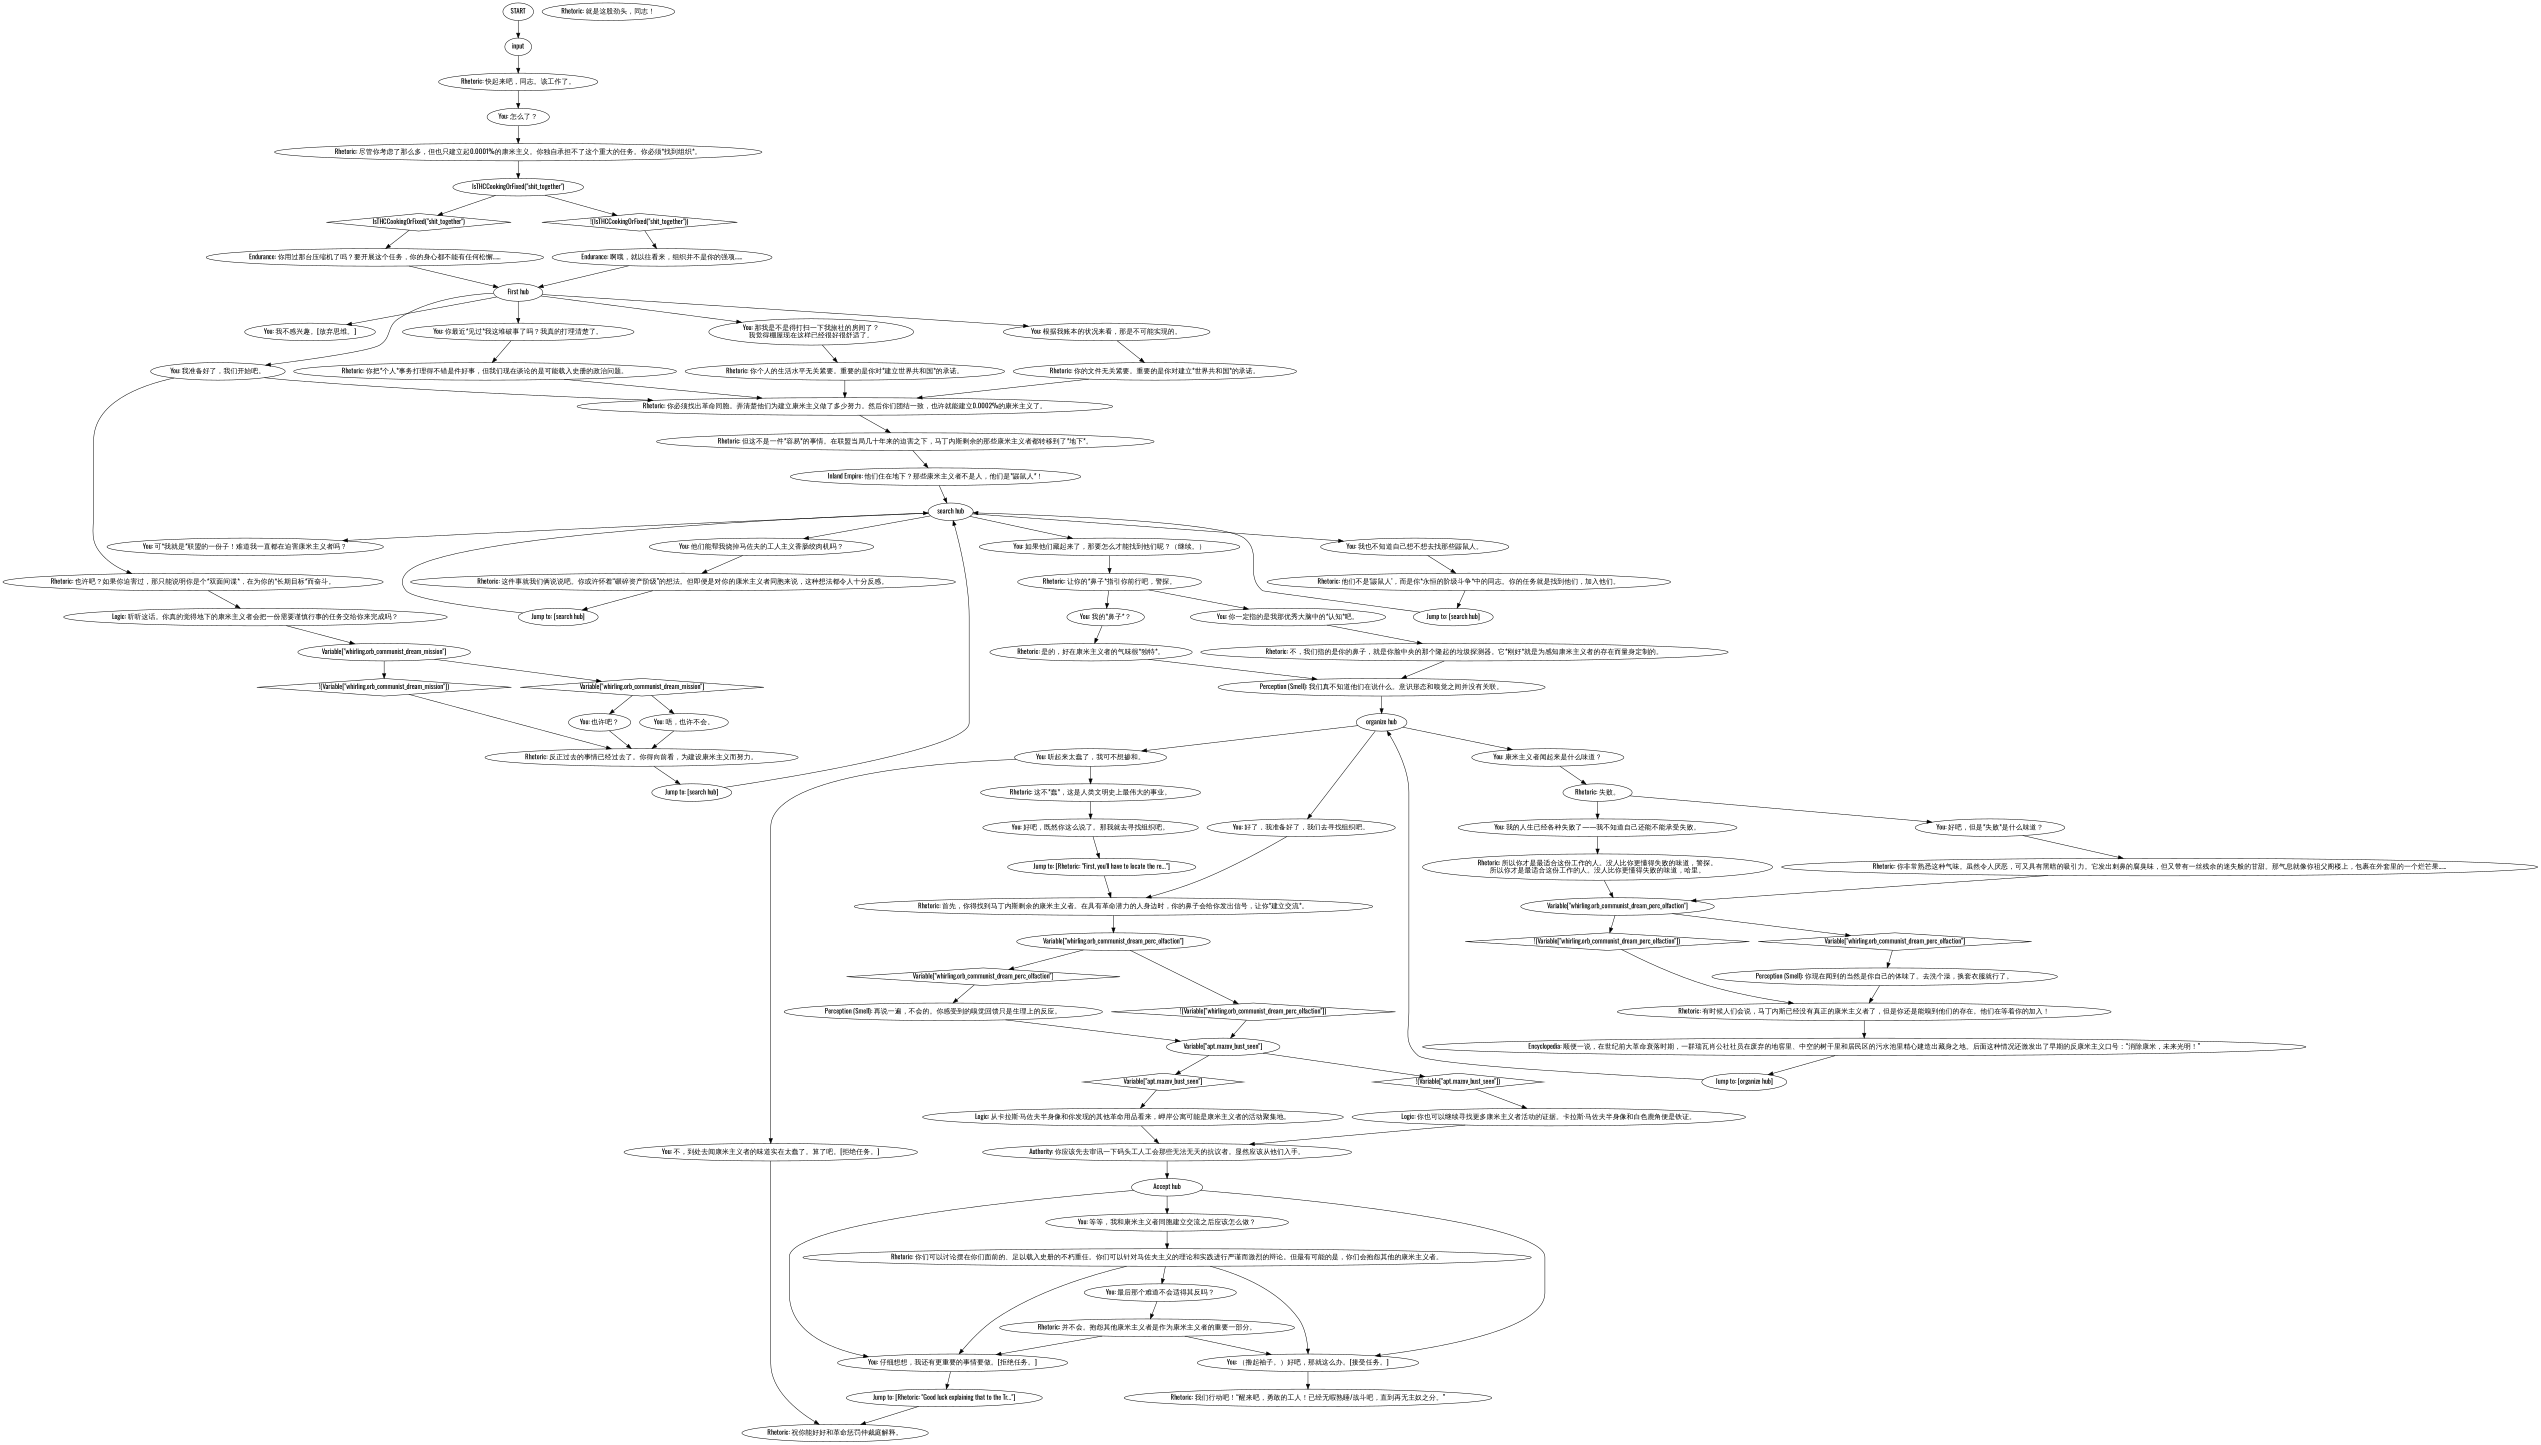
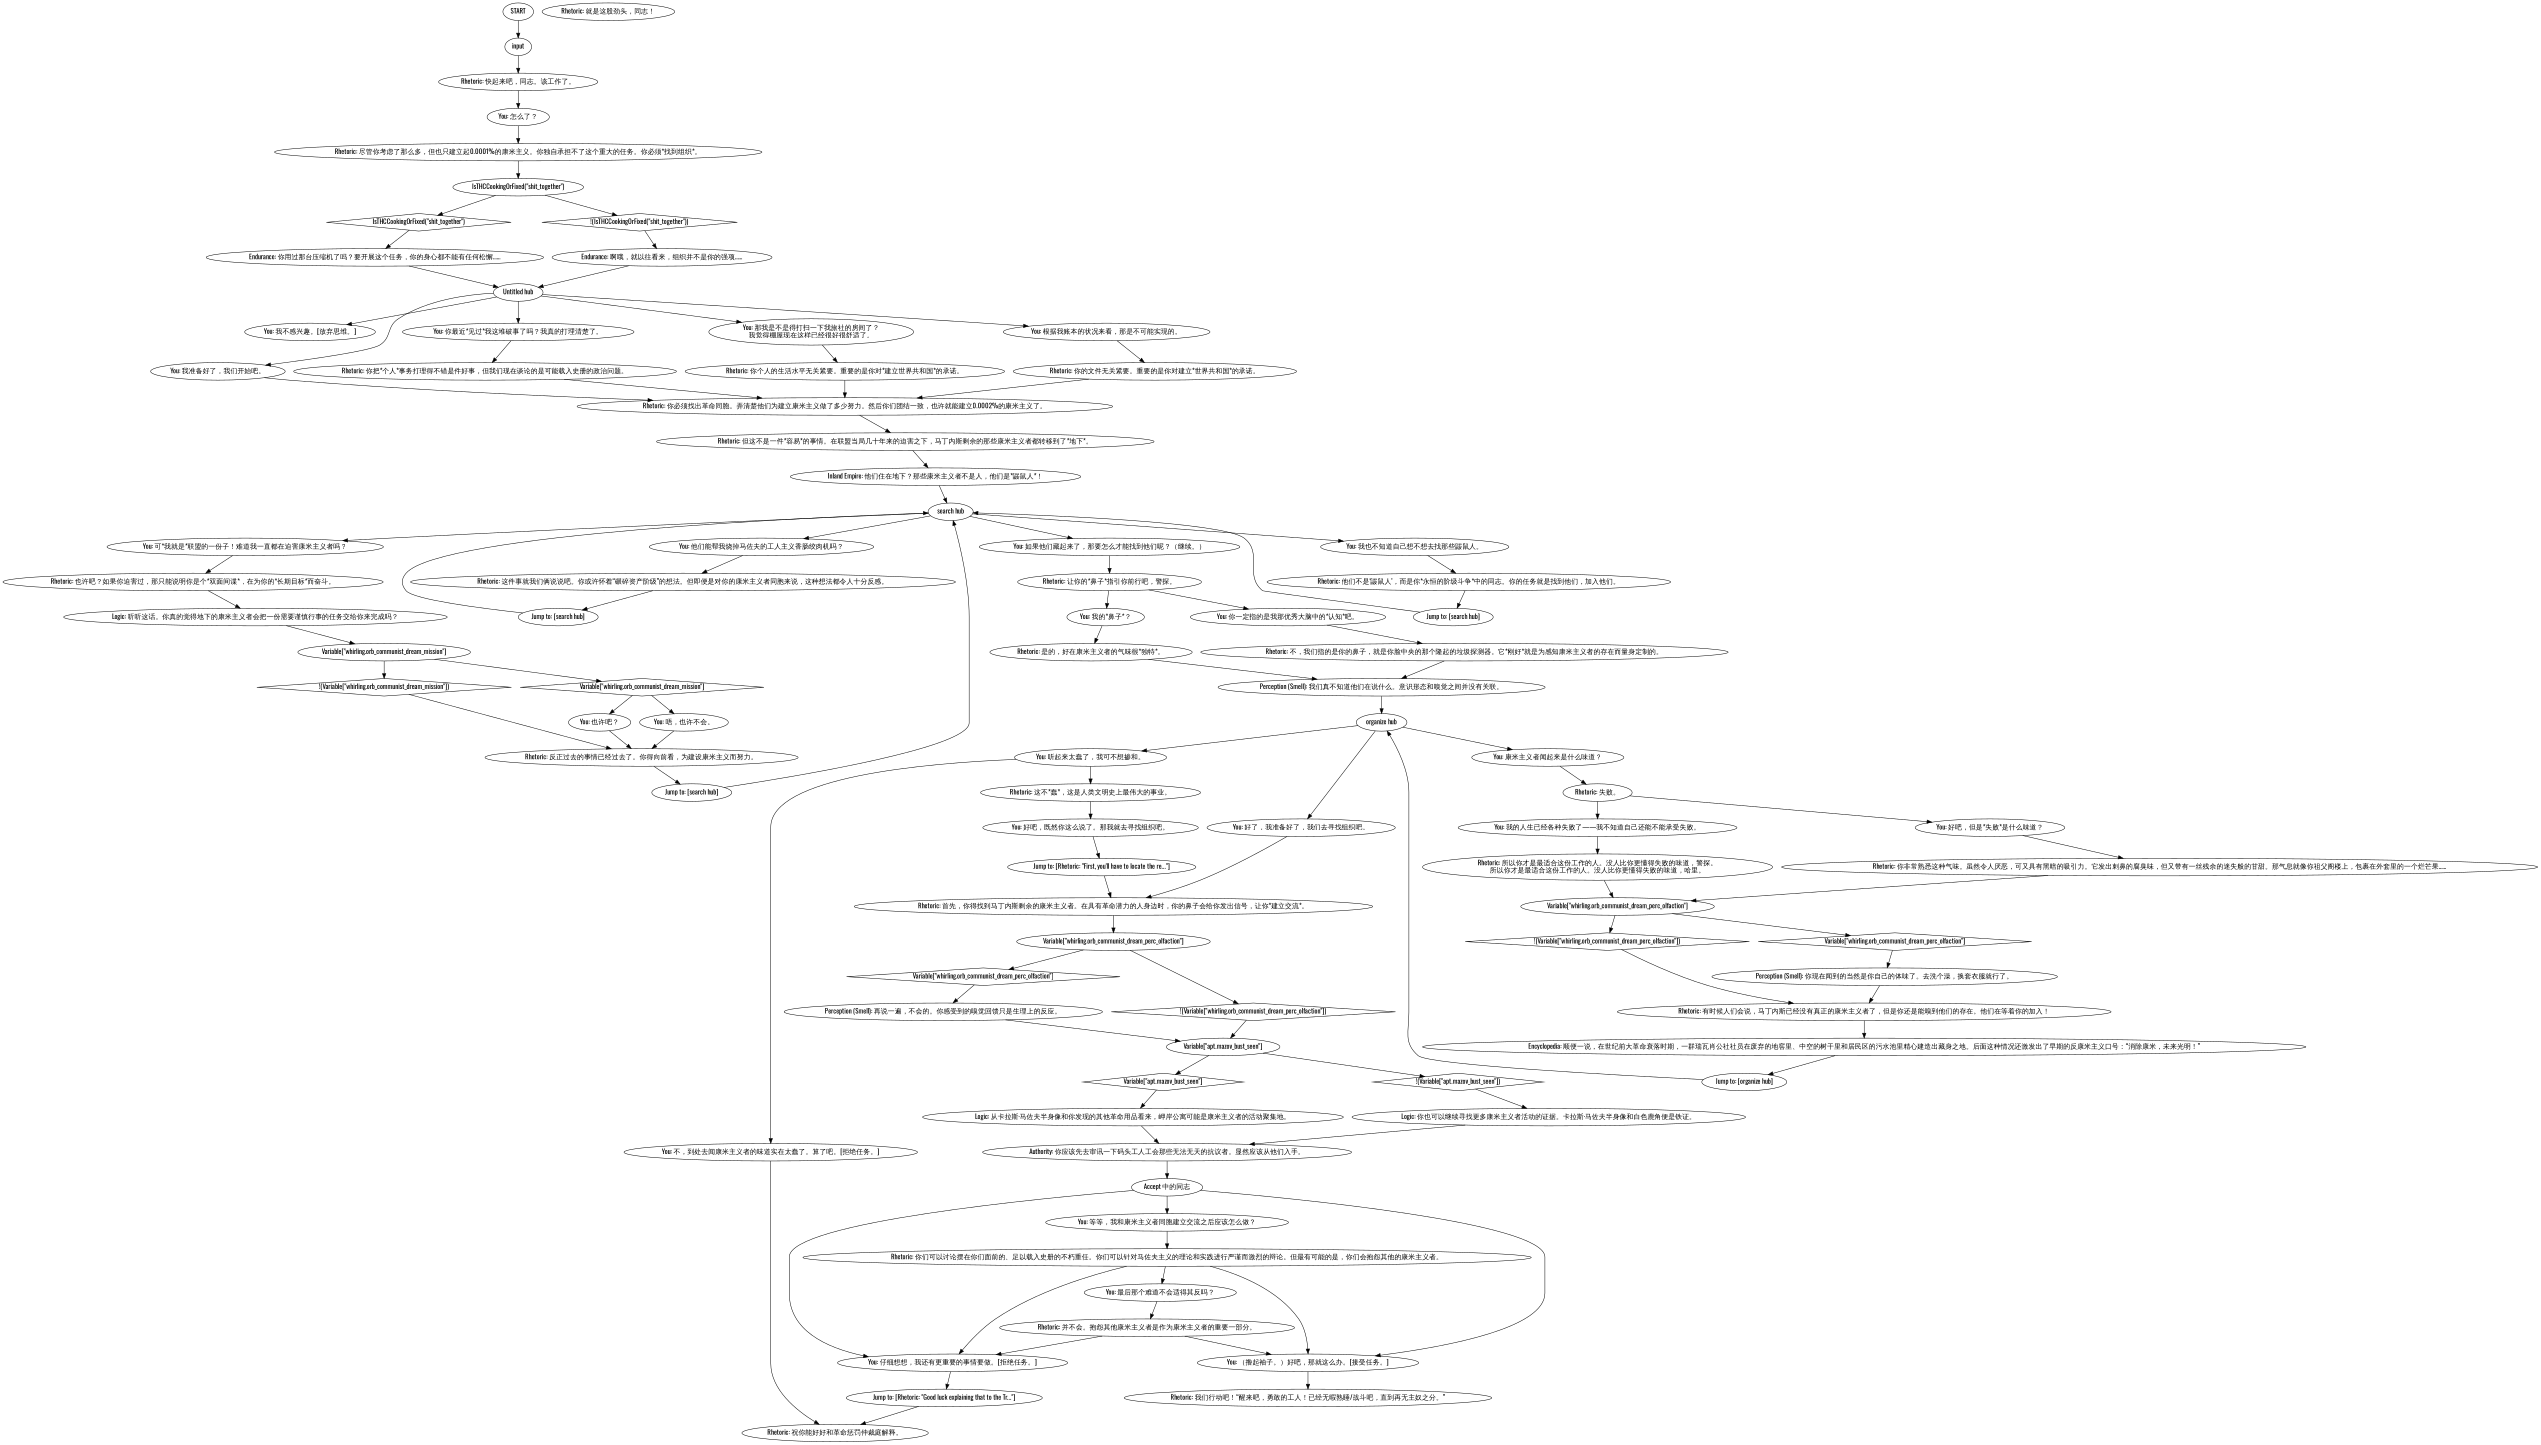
node "First hub": label "First hub" -> "Untitled hub"
edge "You: 我准备好了，我们开始吧。" -> "Rhetoric: 也许吧？如果你迫害过，那只能说明你是个*双面间谍*，在为你的*长期目标*而奋斗。": now "You: 可*我就是*联盟的一份子！难道我一直都在迫害康米主义者吗？" -> "Rhetoric: 也许吧？如果你迫害过，那只能说明你是个*双面间谍*，在为你的*长期目标*而奋斗。"
node "Accept hub": label "Accept hub" -> "Accept 中的同志"
